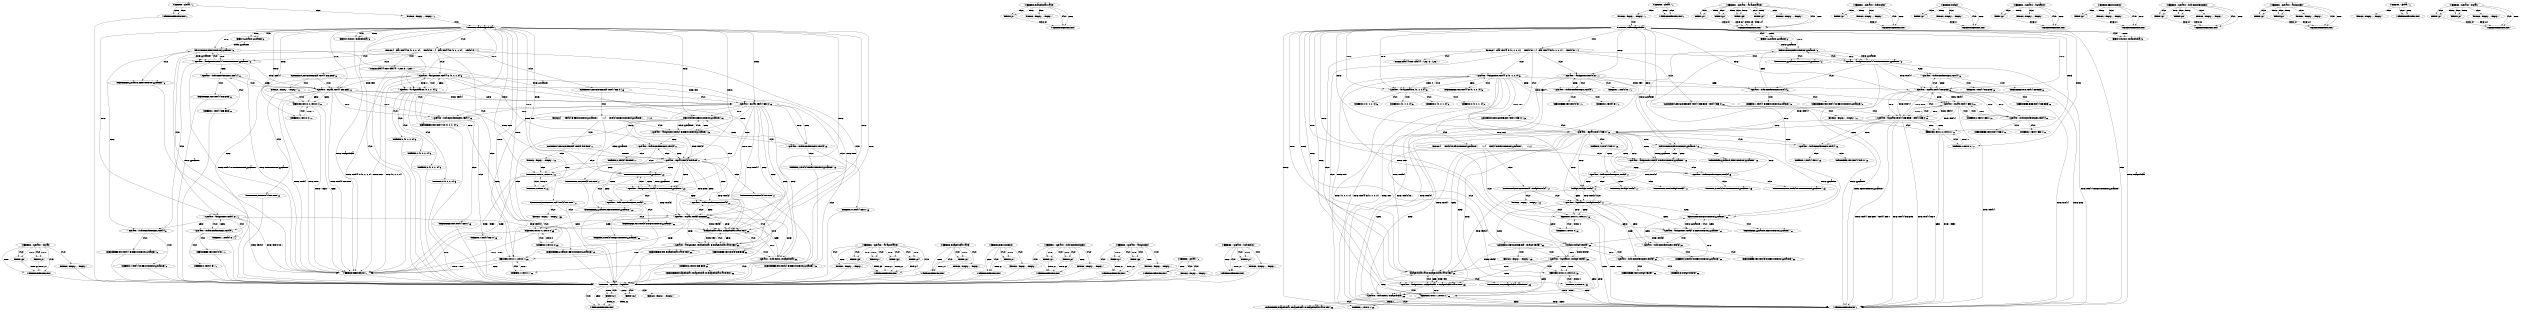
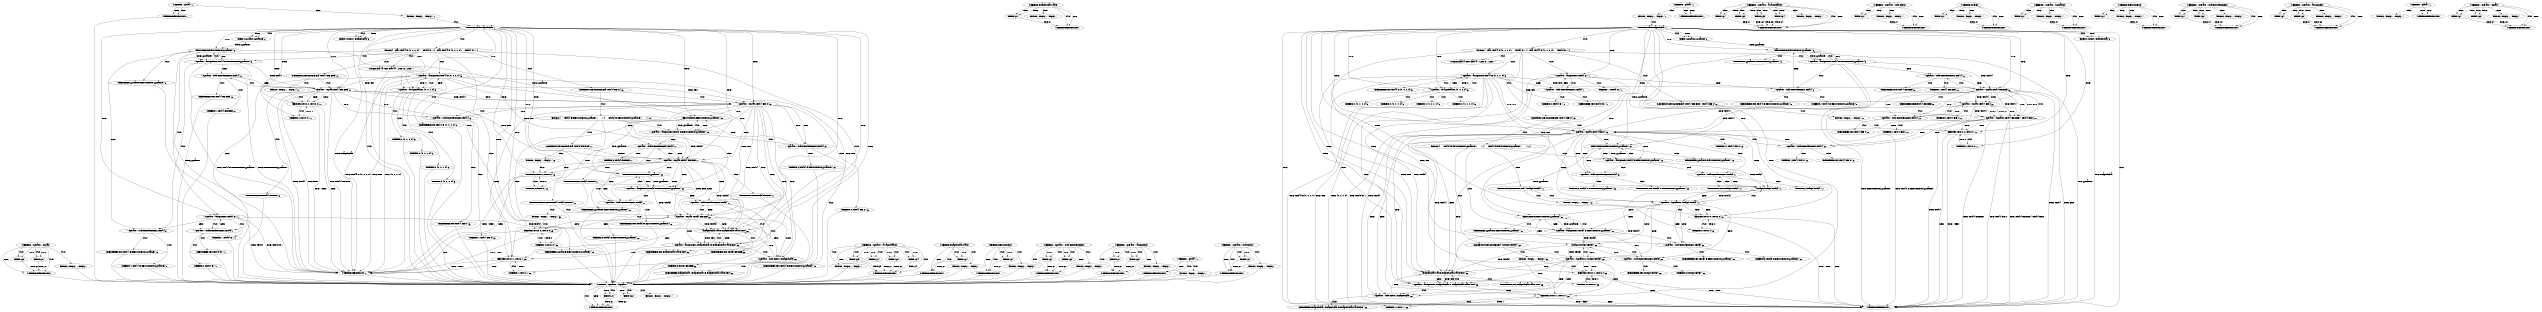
edge "(<operator>.logicalOr,text[1] == EOF || text[1] == 0)" -> "(<operator>.equals,text[1] == 0)": label "AST: " -> "DDG: p1"
edge "(<operator>.logicalNot,!isxdigit(text[3]))" -> "(isxdigit,isxdigit(text[3]))": added, label "AST:"
